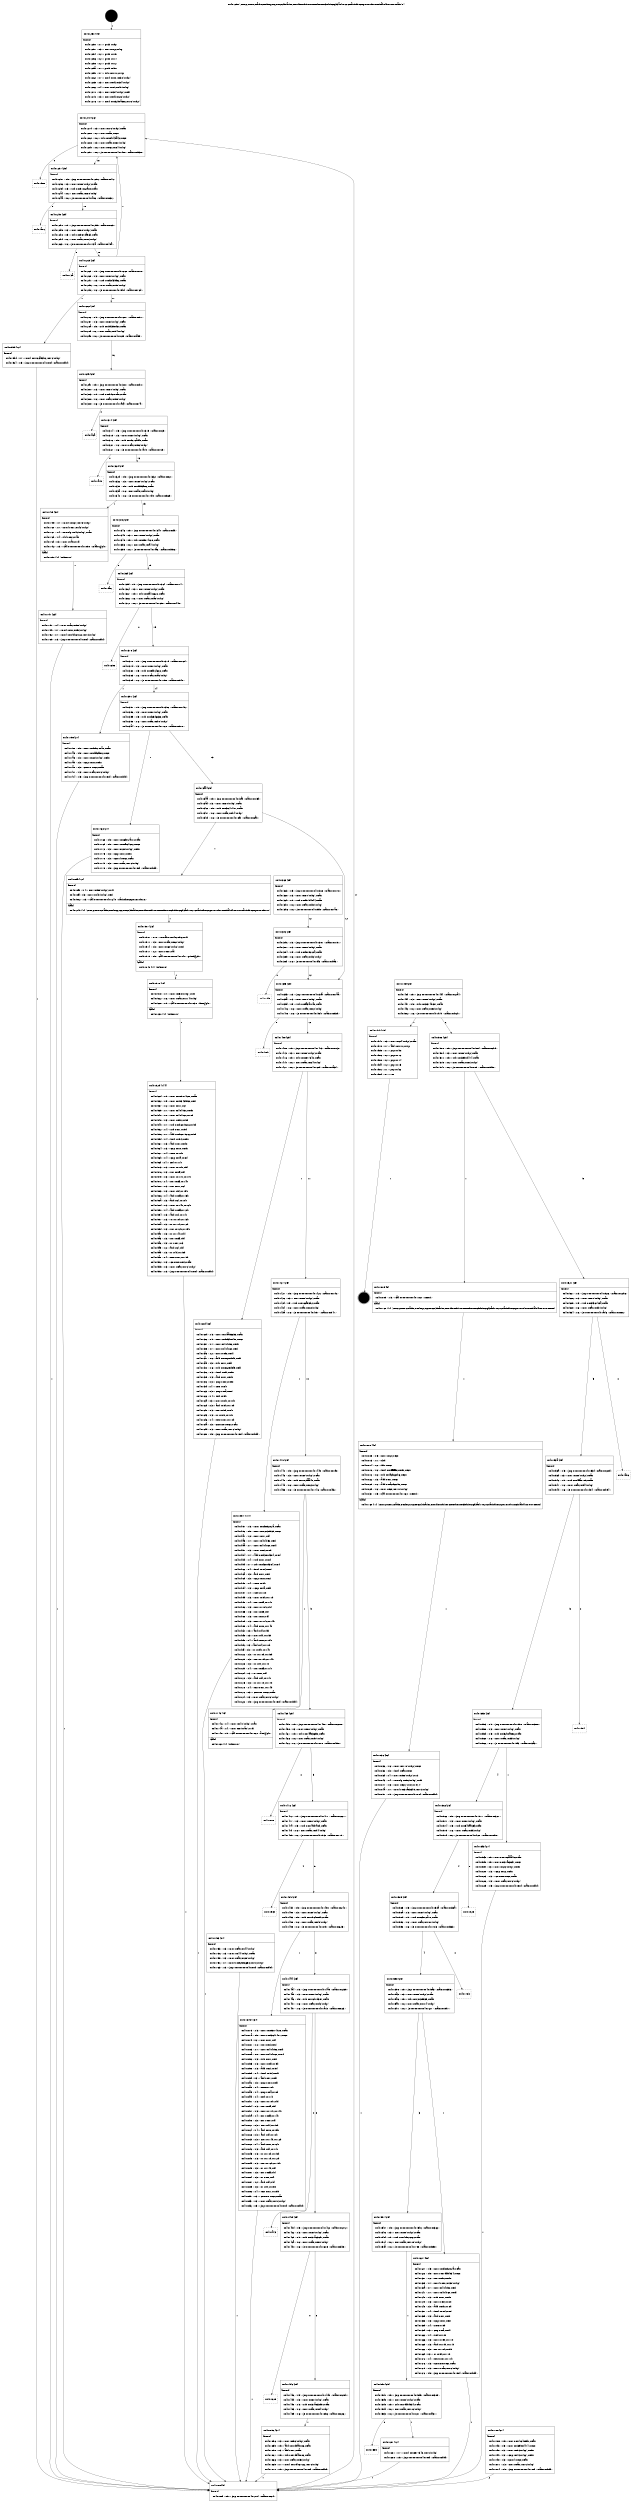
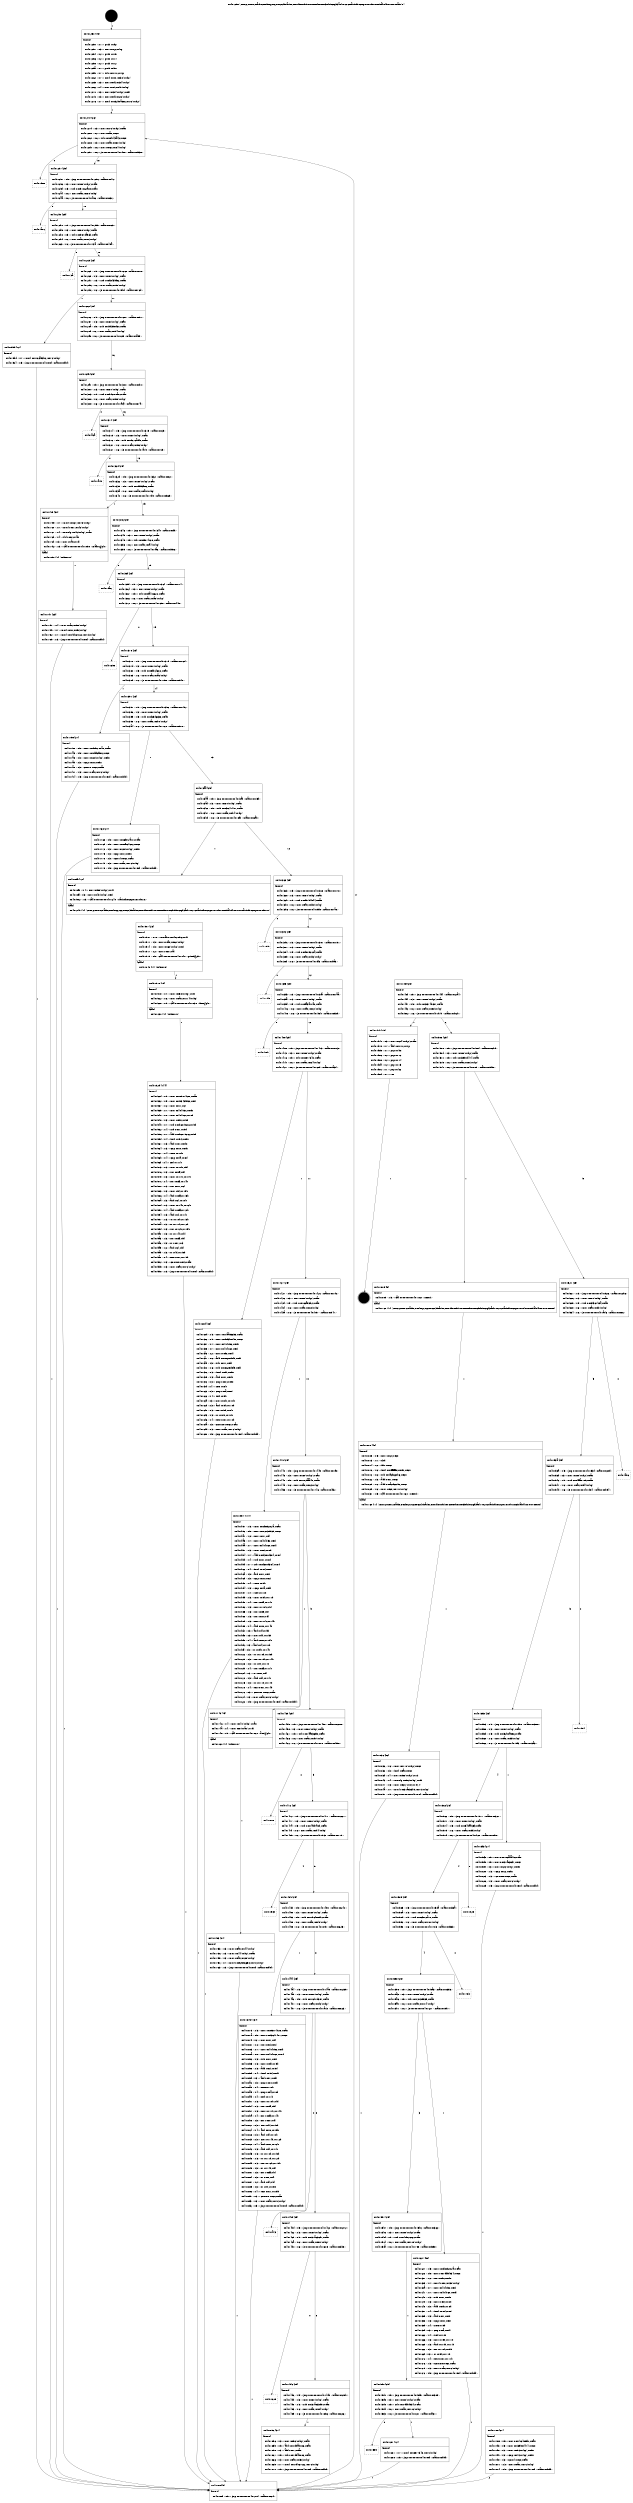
edge "0x4012c9 [25]" -> "0x40127d [26]": now "0x401250 [45]" -> "0x40127d [26]"
edge "0x4012fb [25]" -> "0x401314 [25]": added, label "16"
edge "0x4013aa [25]" -> "0x4013f5 [25]": now "0x4013aa [25]" -> "0x4013c3 [25]"
node "0x4019fe": added
edge "0x401746 [13]" -> "0x401753 [21]": added, label "1"
edge "0x401856 [31]" -> "0x401e0f [5]": removed, label "1"
